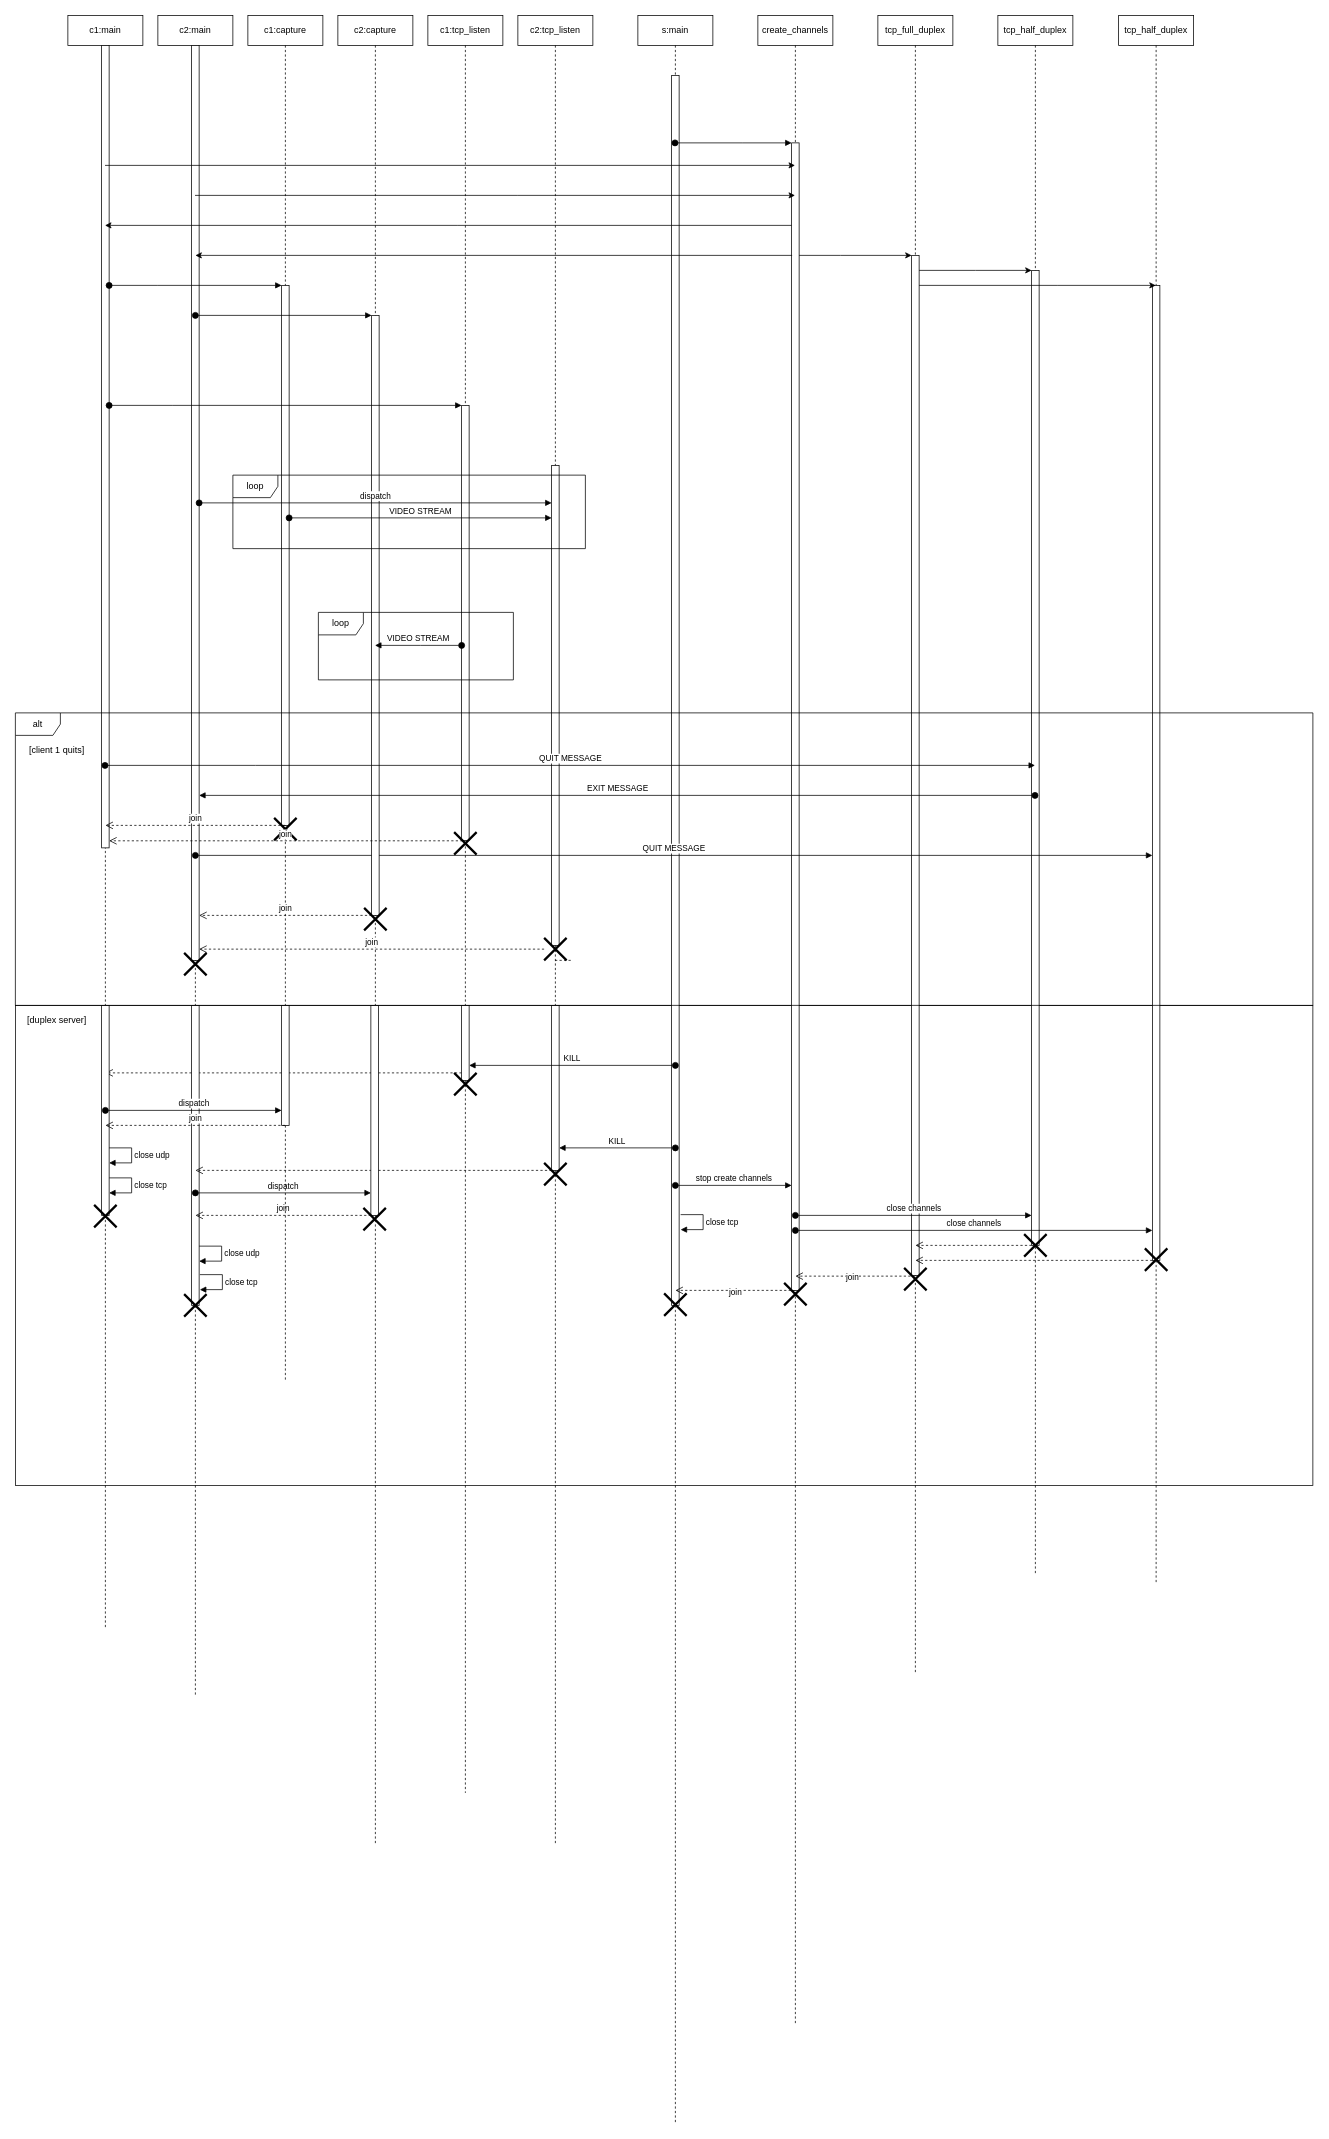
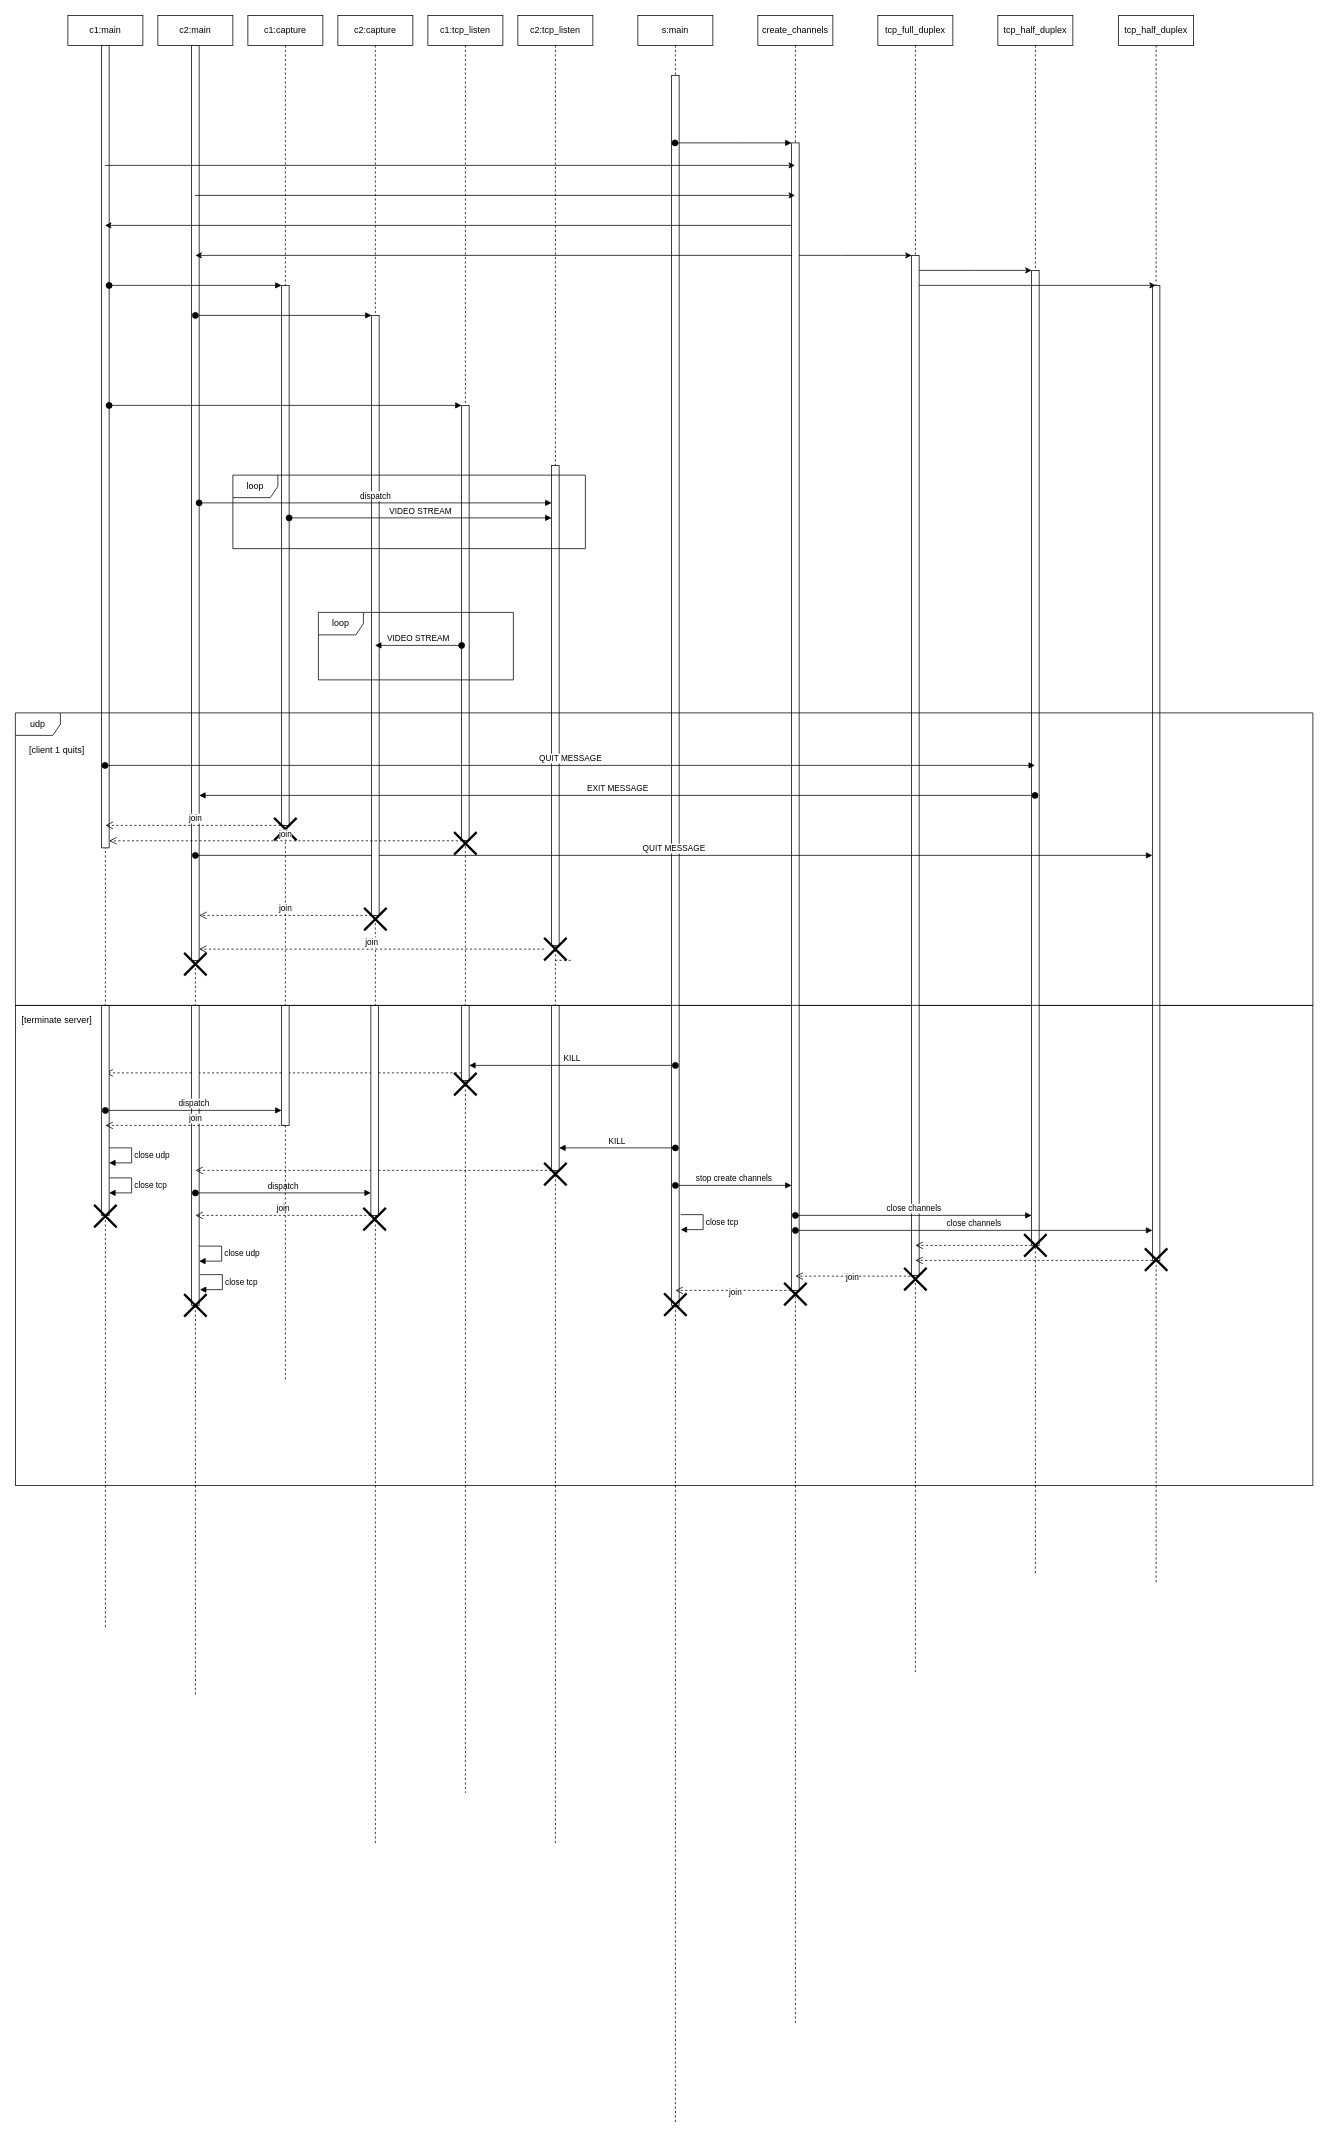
node "alt": label "alt" -> "udp"
node "[duplex server]": label "[duplex server]" -> "[terminate server]"
